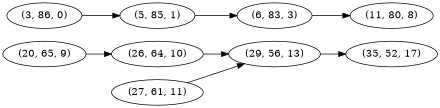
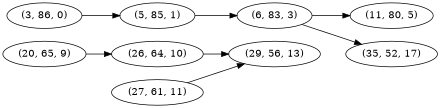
node "(11, 80, 8)": label "(11, 80, 8)" -> "(11, 80, 5)"
edge "(29, 56, 13)" -> "(35, 52, 17)": now "(6, 83, 3)" -> "(35, 52, 17)"
